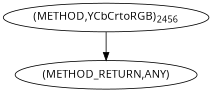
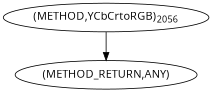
node "(METHOD,YCbCrtoRGB)": text "2456" -> "2056"
